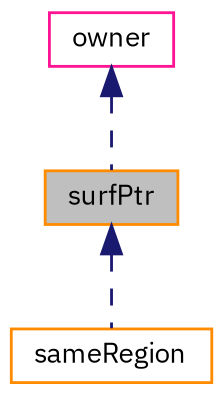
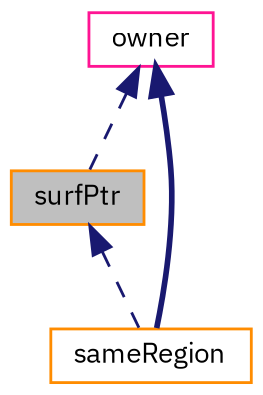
edge "sameRegion" -> "owner": added
